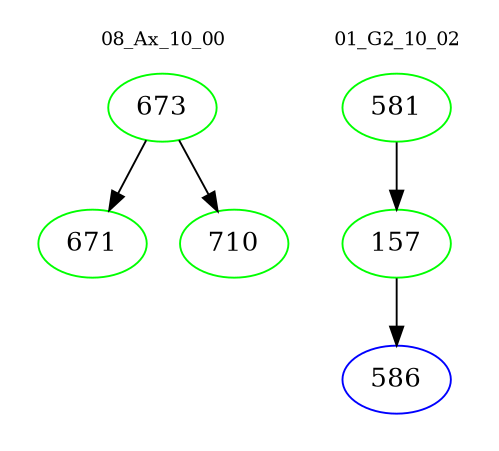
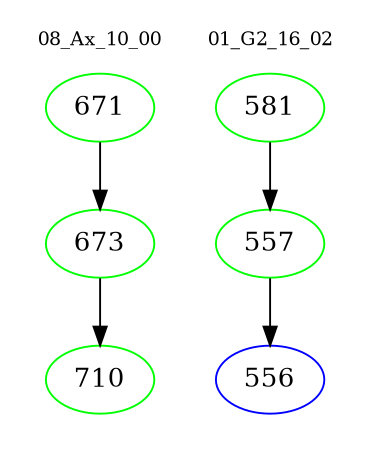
cluster "01_G2_10_02": label "01_G2_10_02" -> "01_G2_16_02"
edge "673" -> "671": reversed
node "157": label "157" -> "557"
node "586": label "586" -> "556"
